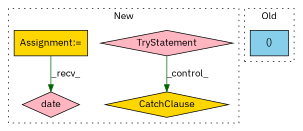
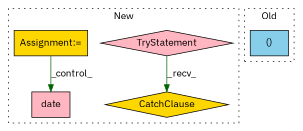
edge "Assignment:=" -> "date": label "_recv_" -> "_control_"
edge "TryStatement" -> "CatchClause": label "_control_" -> "_recv_"
node "date": shape diamond -> box
